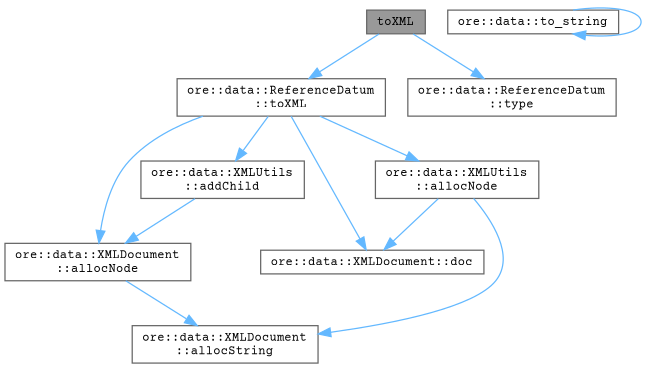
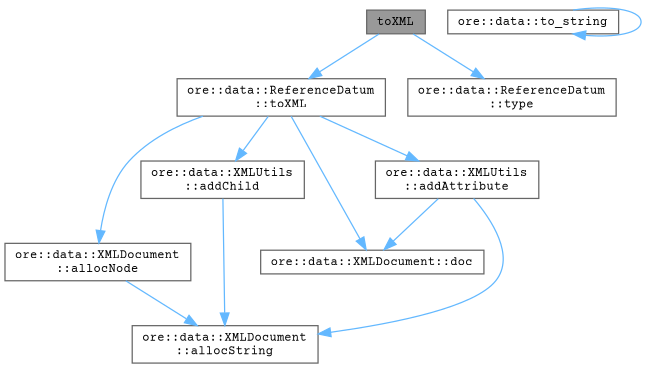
node "ore::data::XMLUtils ::allocNode": label "ore::data::XMLUtils ::allocNode" -> "ore::data::XMLUtils ::addAttribute"
edge "ore::data::XMLUtils ::addChild" -> "ore::data::XMLDocument ::allocNode": now "ore::data::XMLUtils ::addChild" -> "ore::data::XMLDocument ::allocString"
